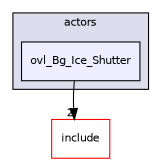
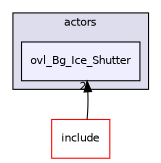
edge "ovl_Bg_Ice_Shutter" -> "include": reversed
